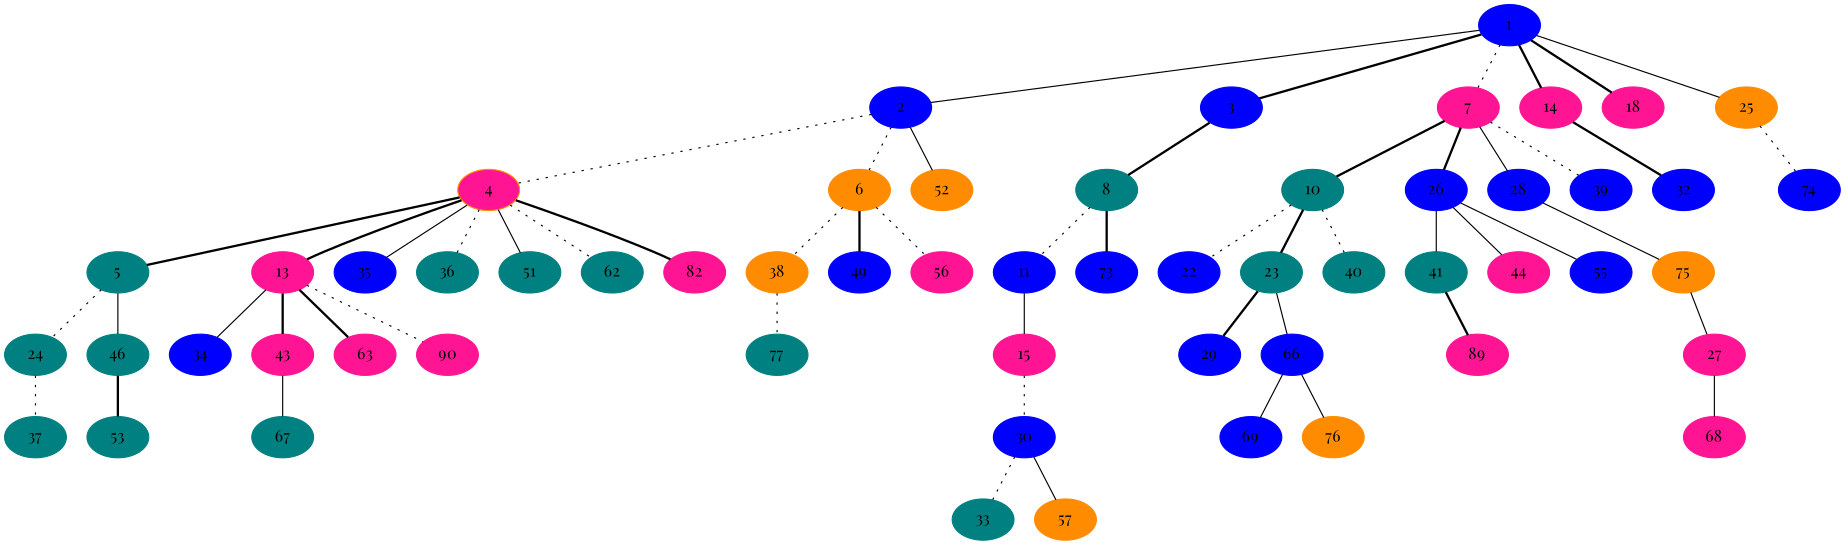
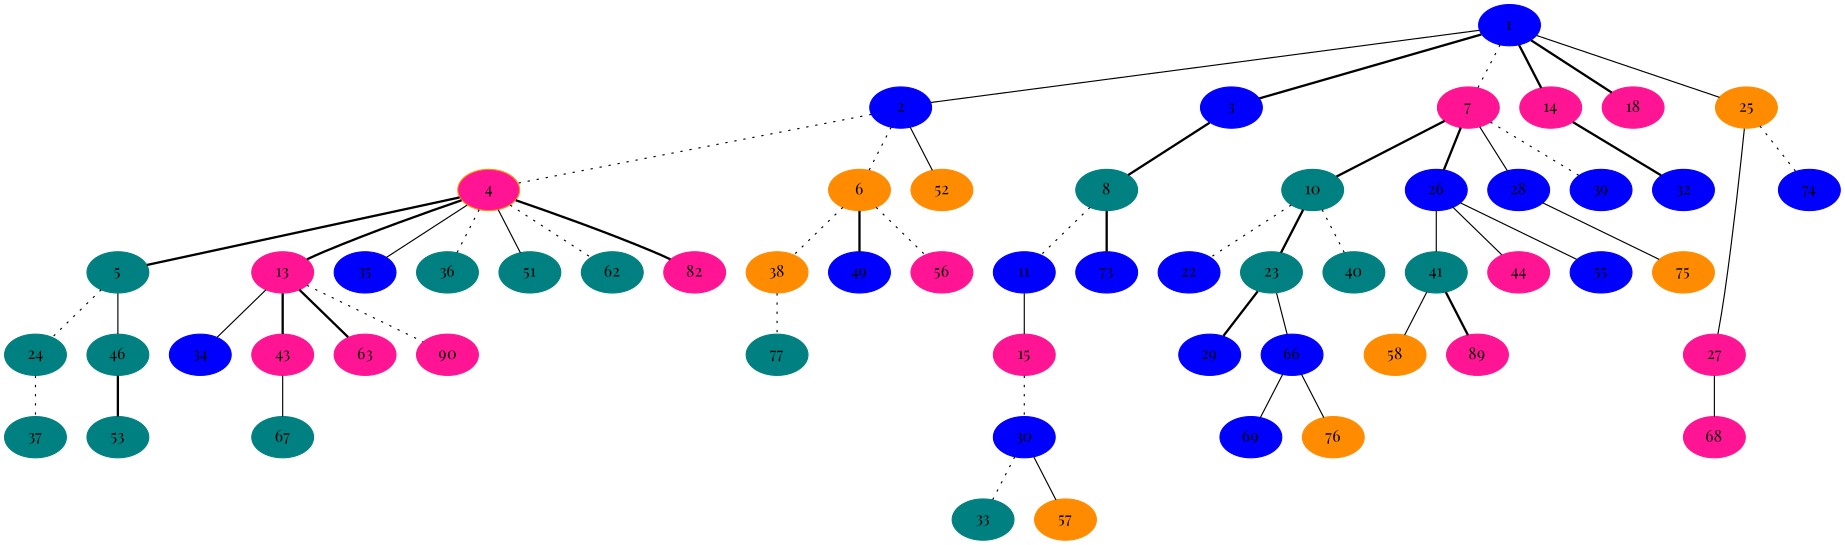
edge "75" -- "27": now "25" -- "27"
node "58": added
